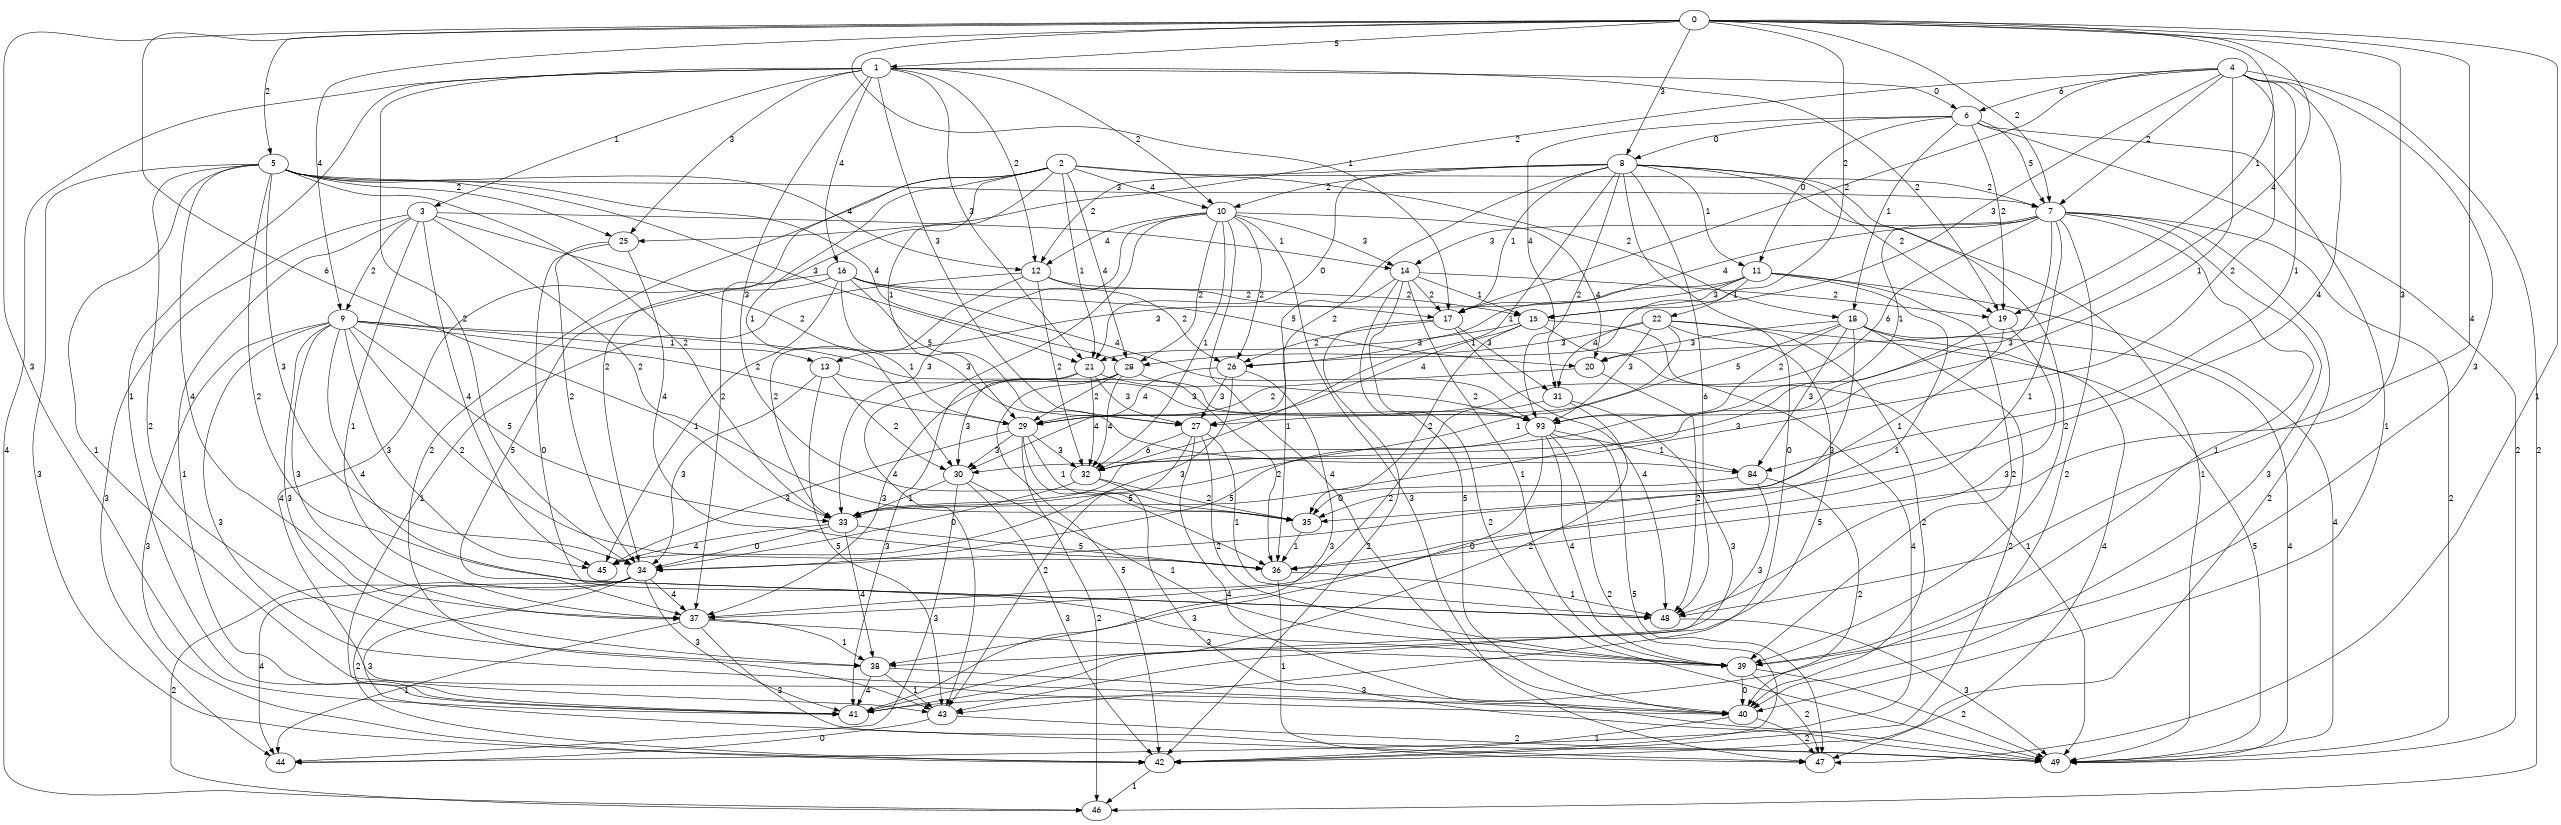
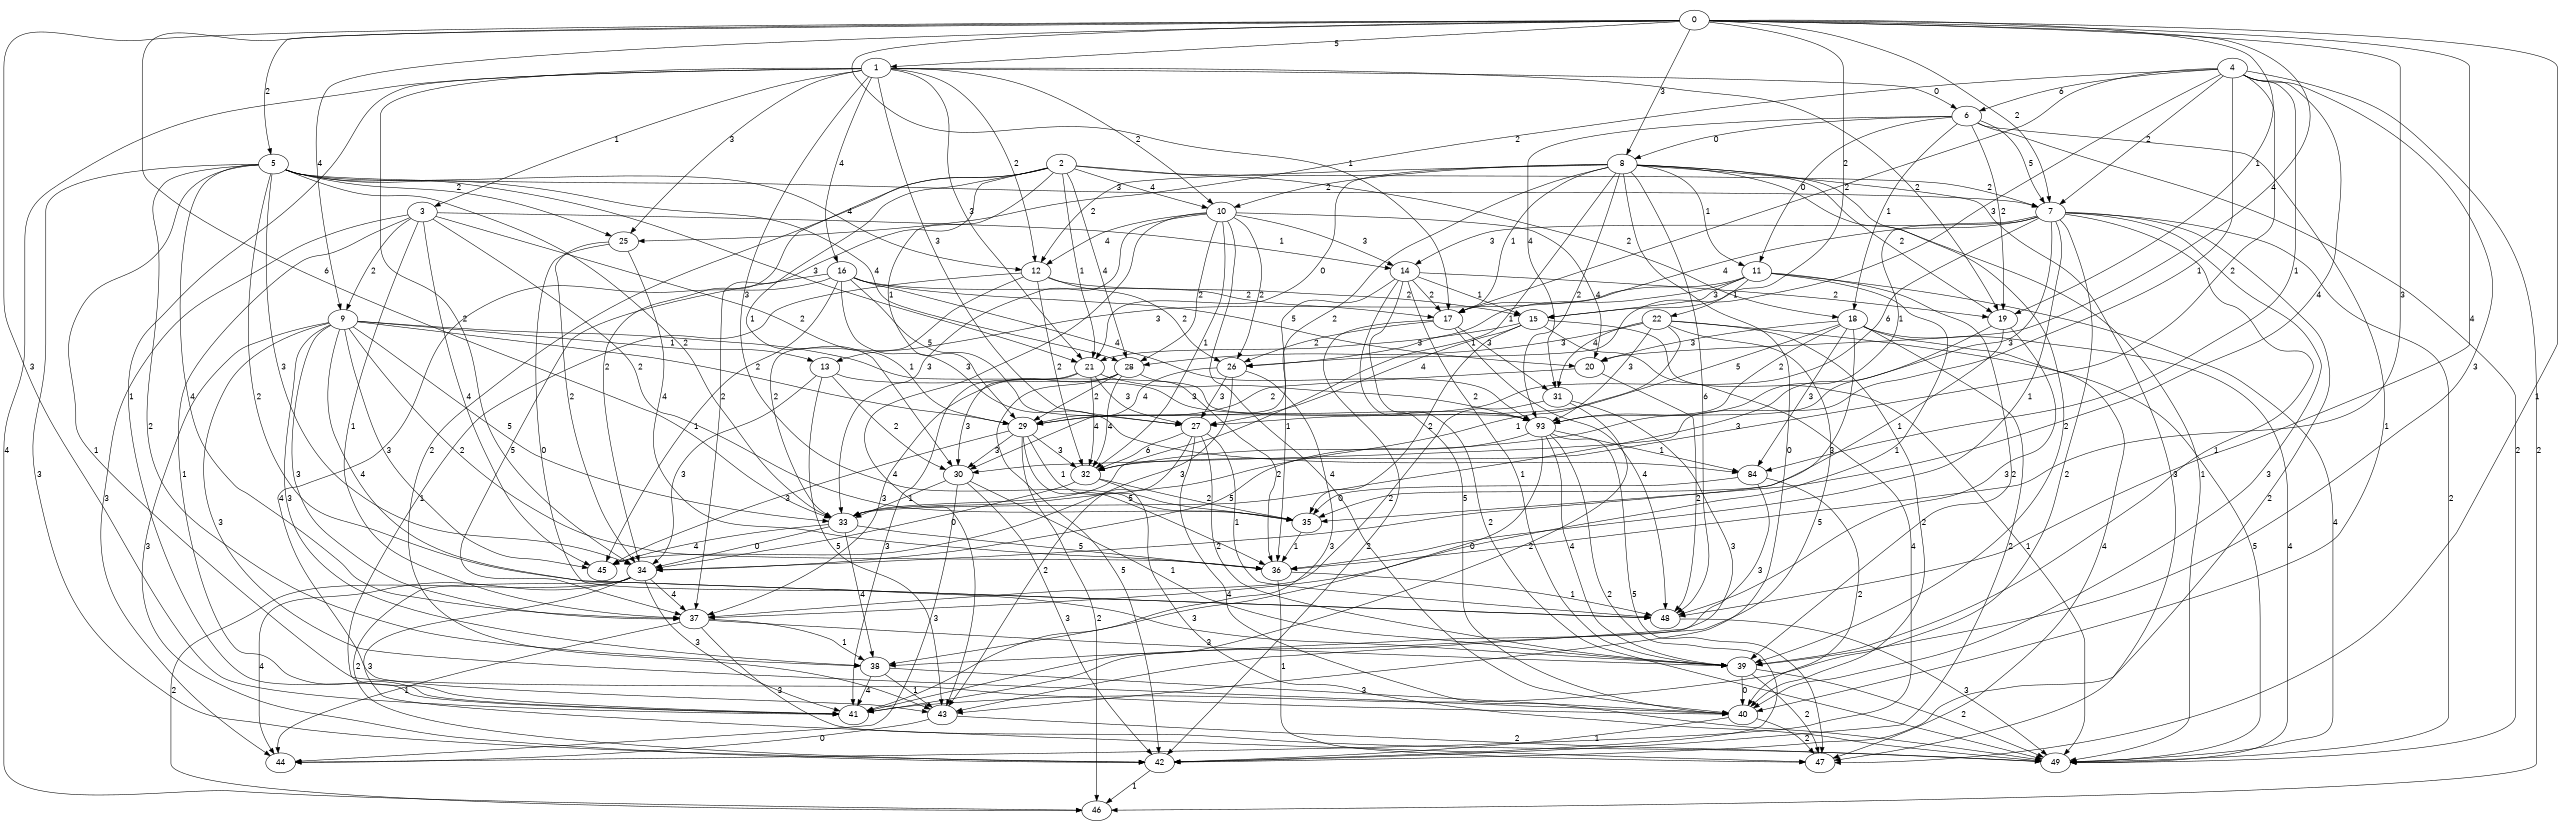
edge "10" -> "47": now "8" -> "47"
